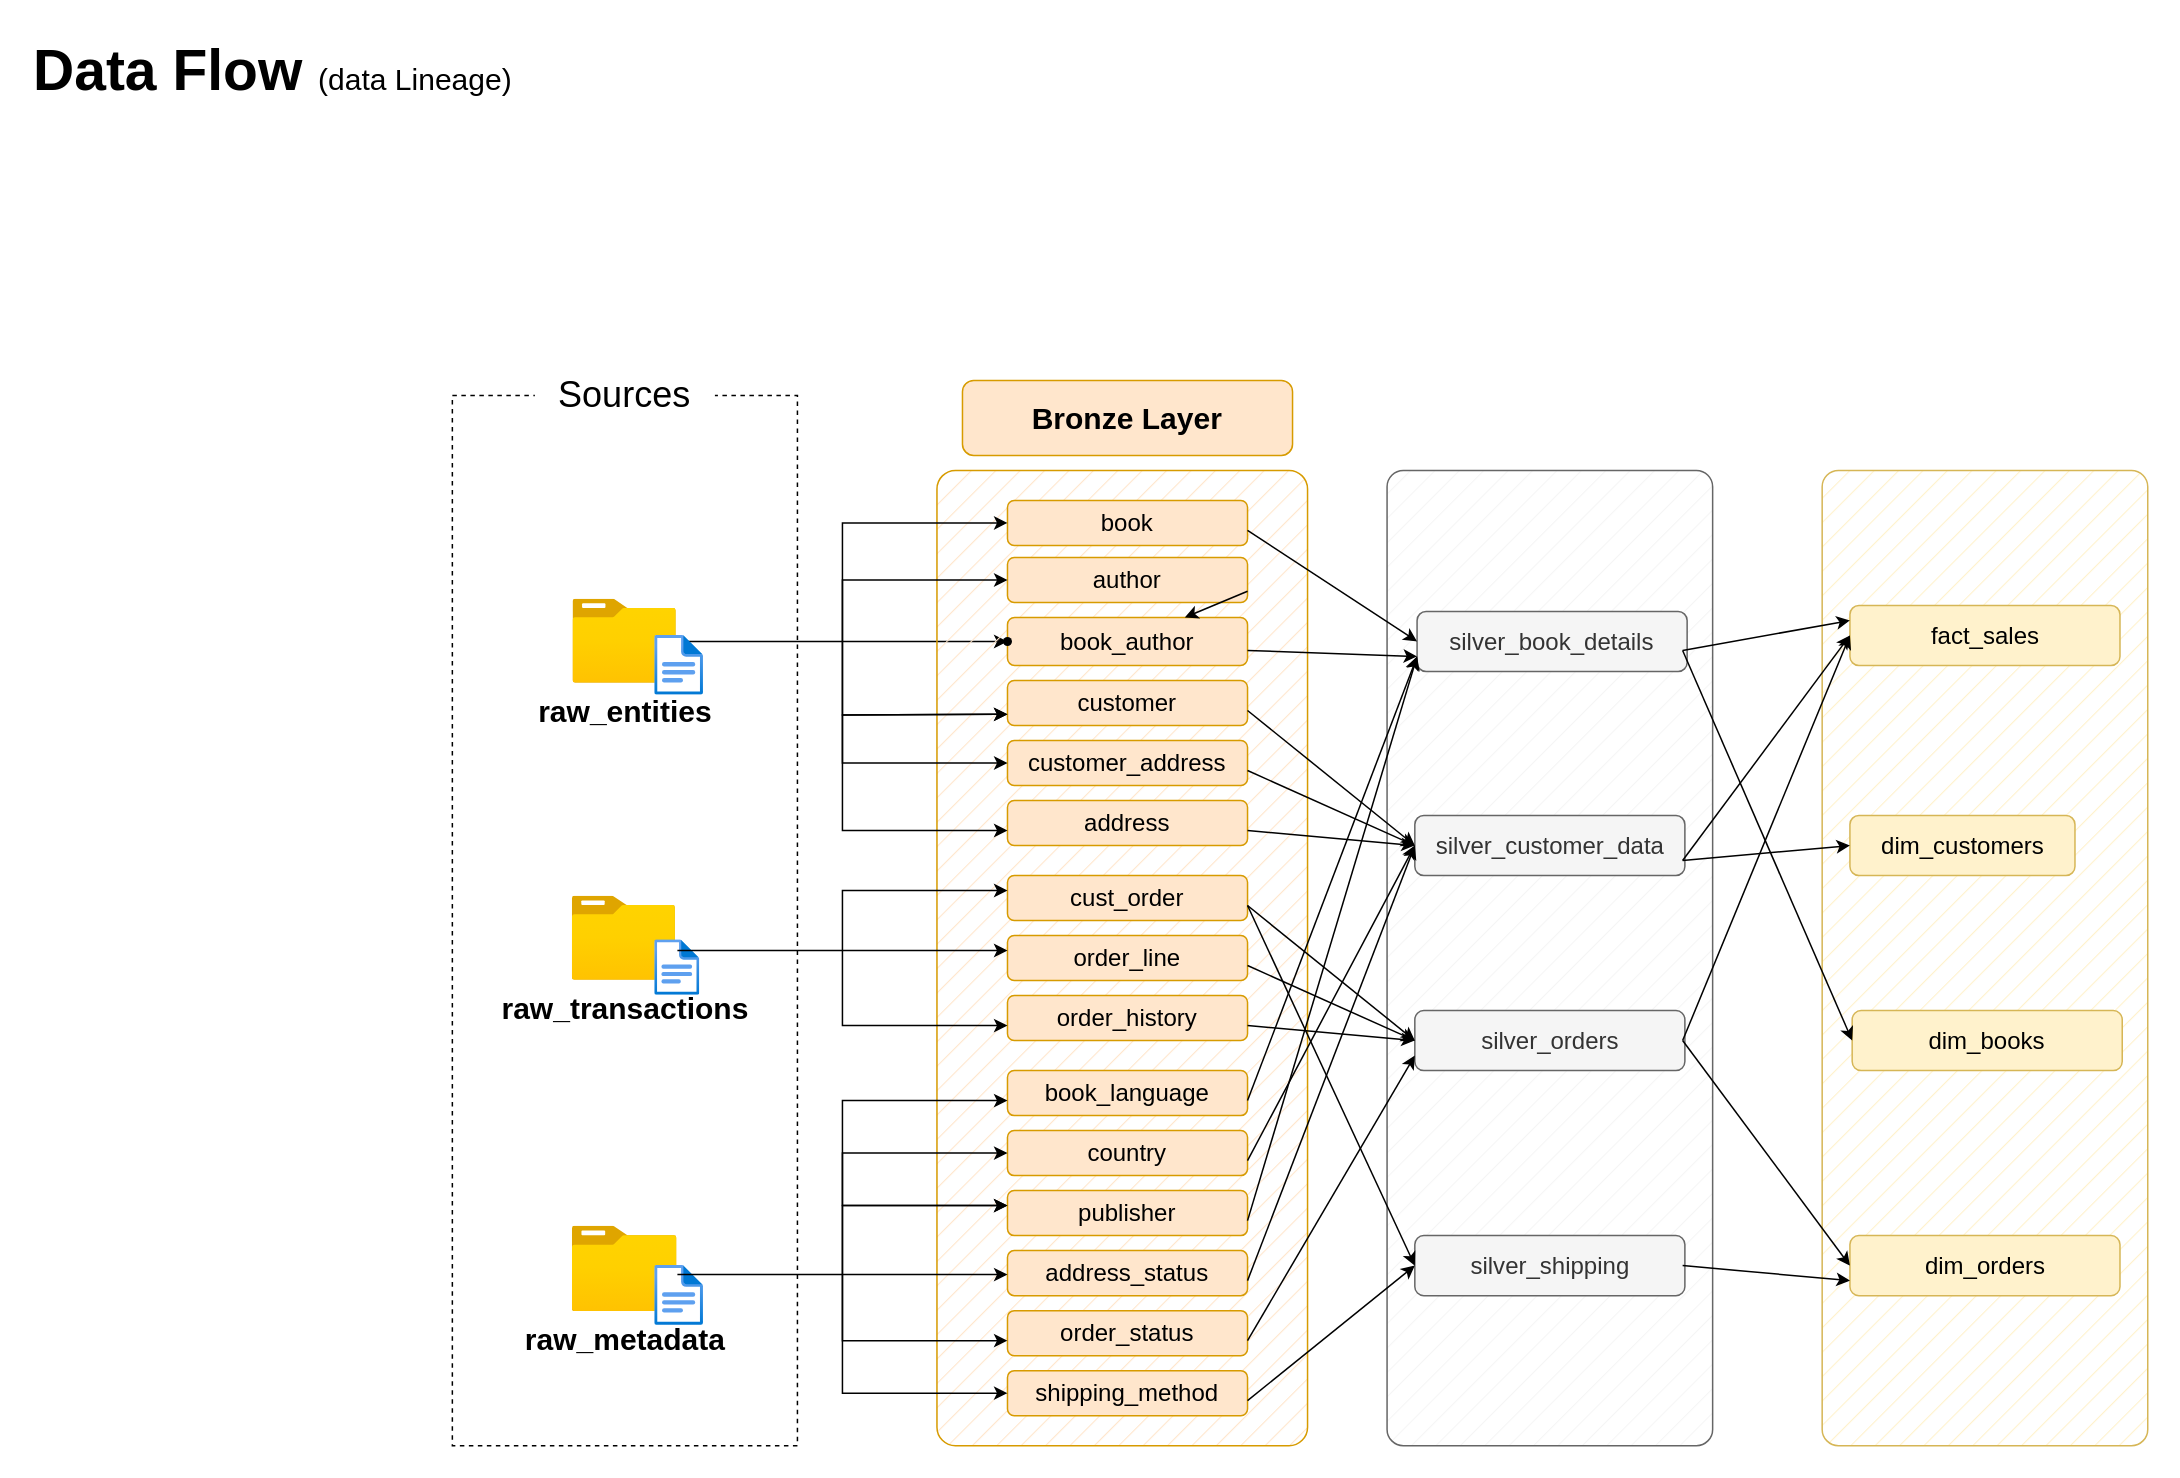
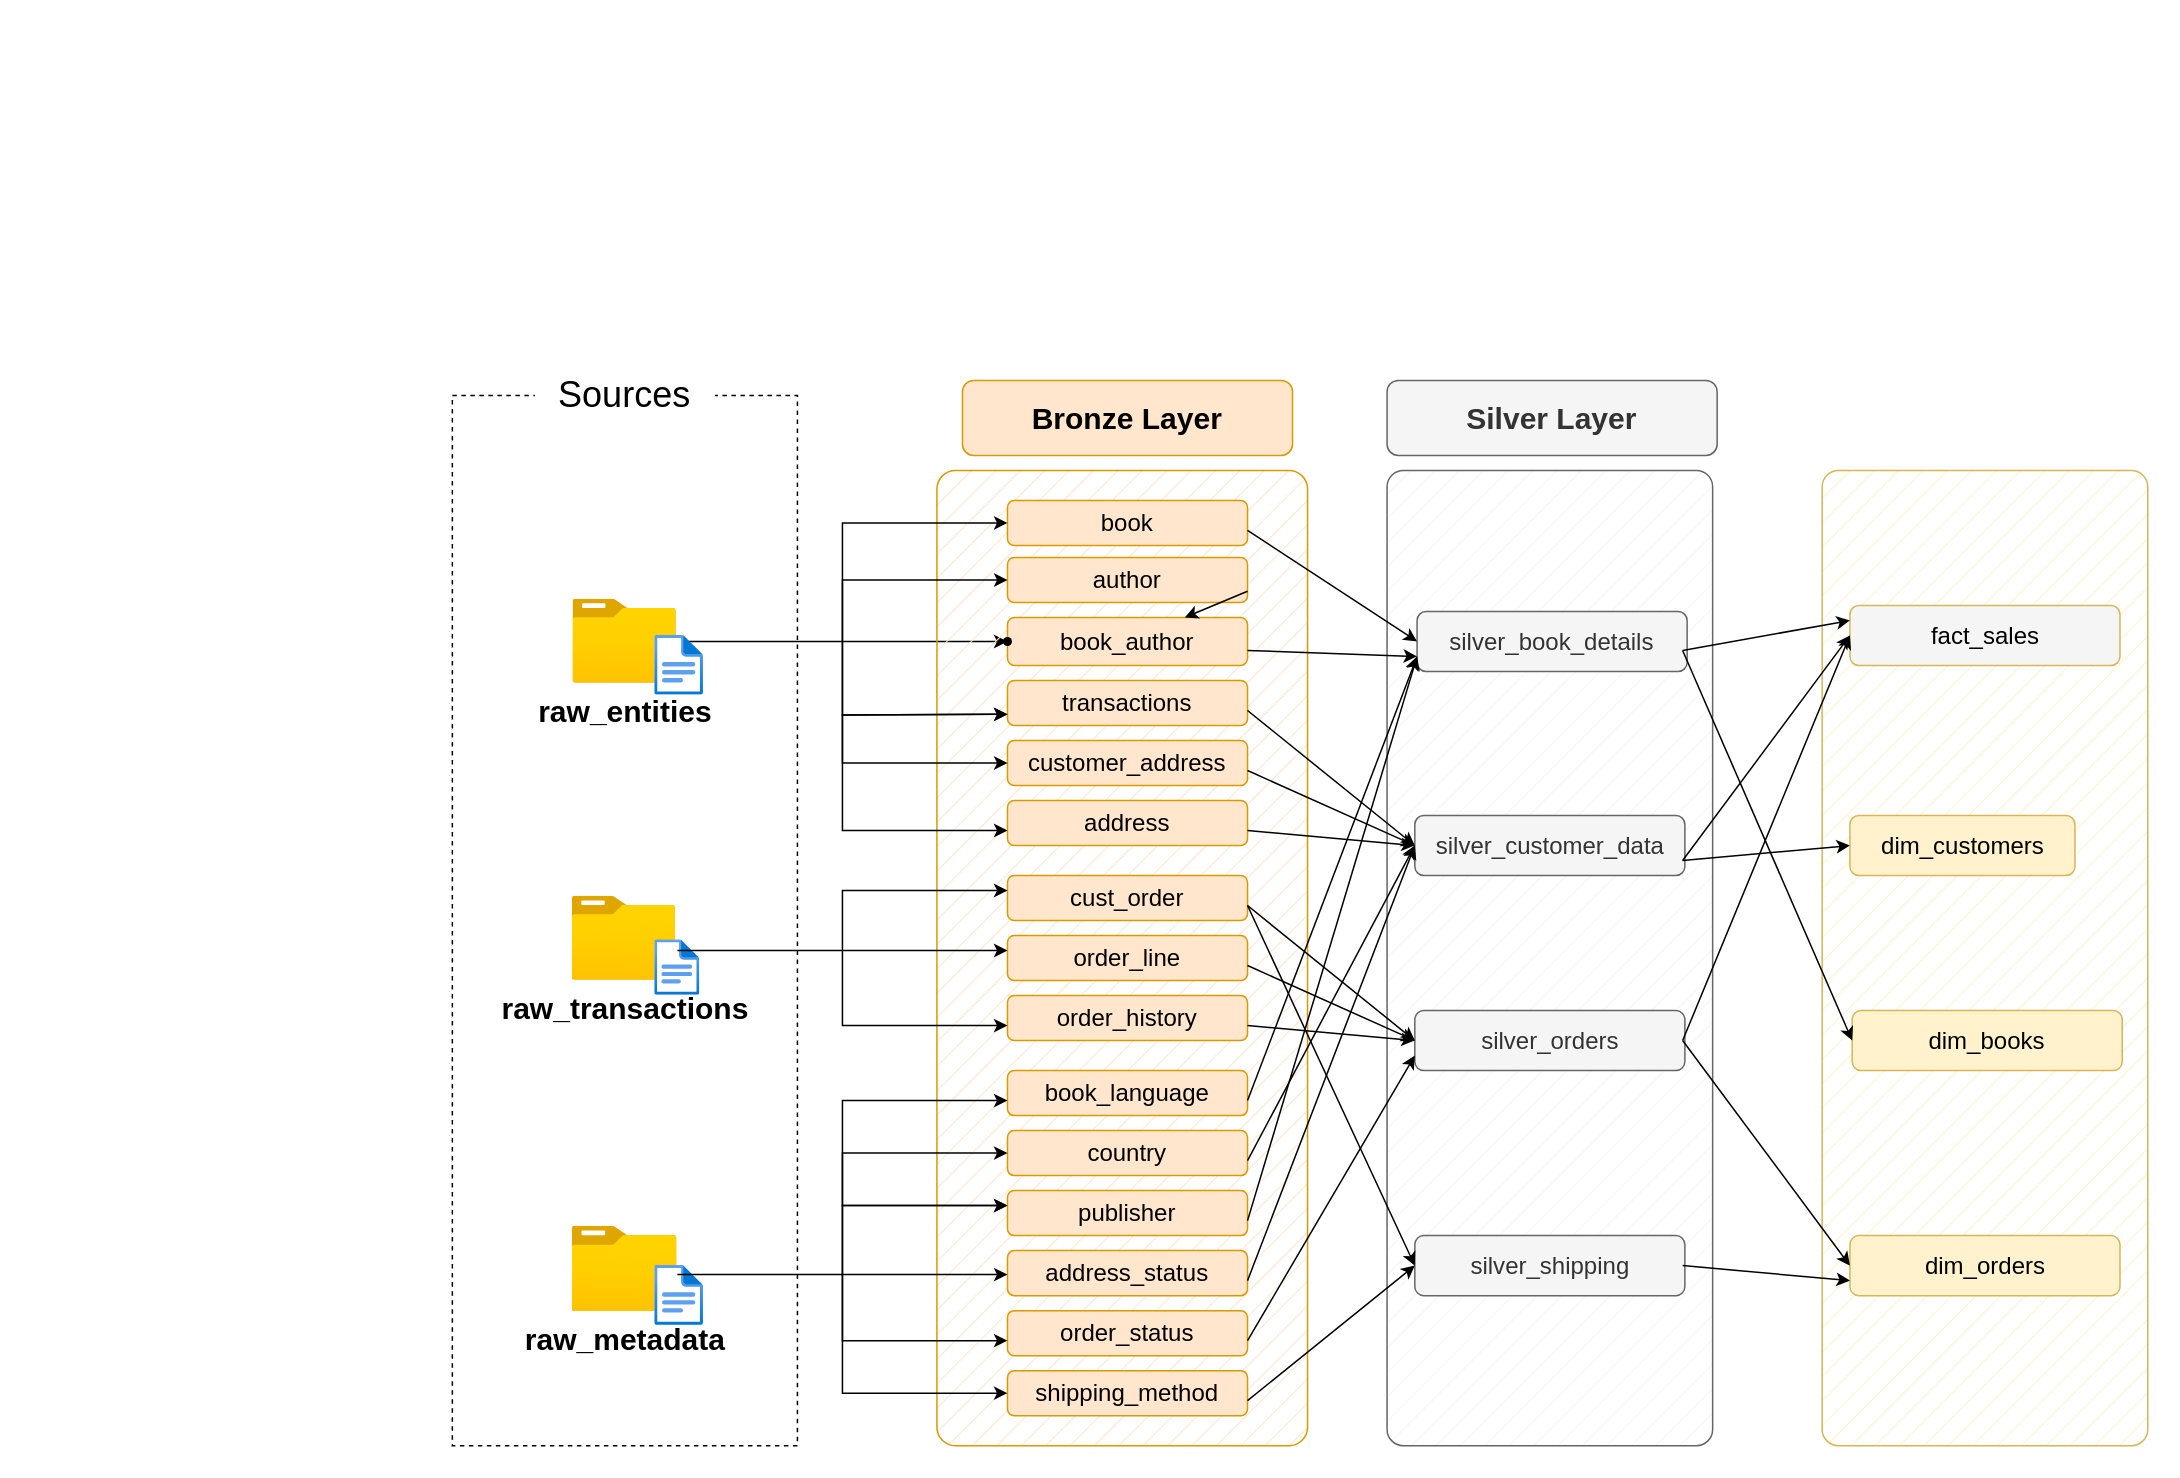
node "Data Flow (data Lineage)": removed
node "Silver Layer": added
node "fact_sales": fillcolor #fff2cc -> #f5f5f5
node "customer": label "customer" -> "transactions"
